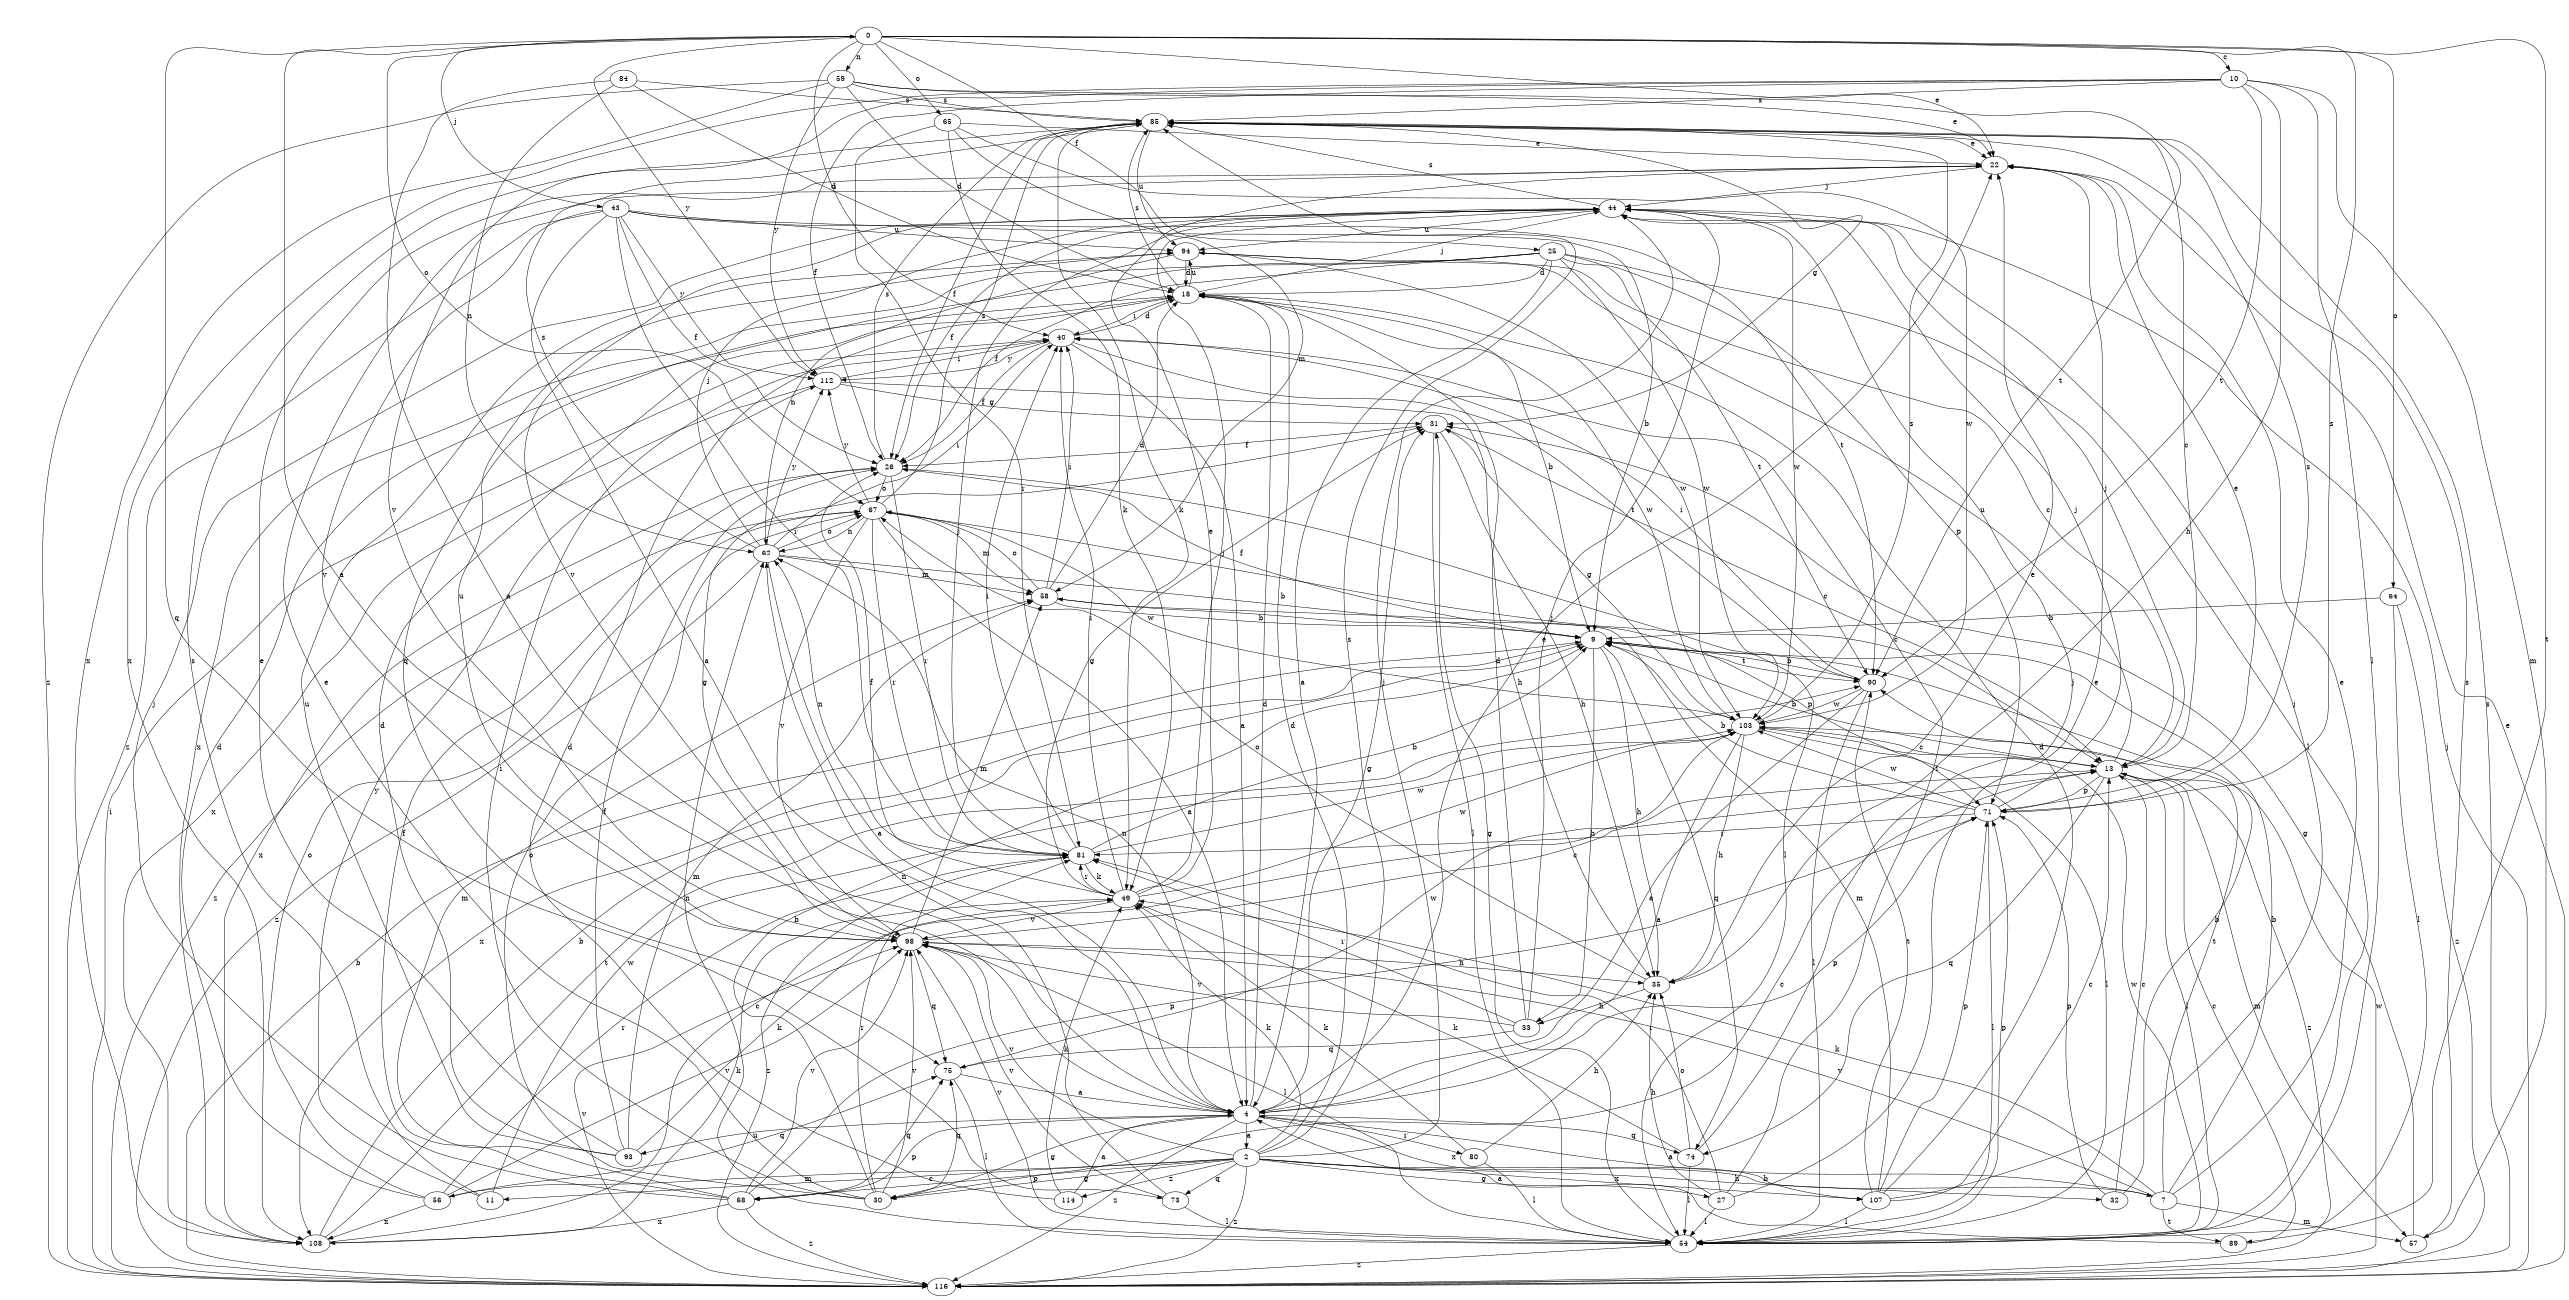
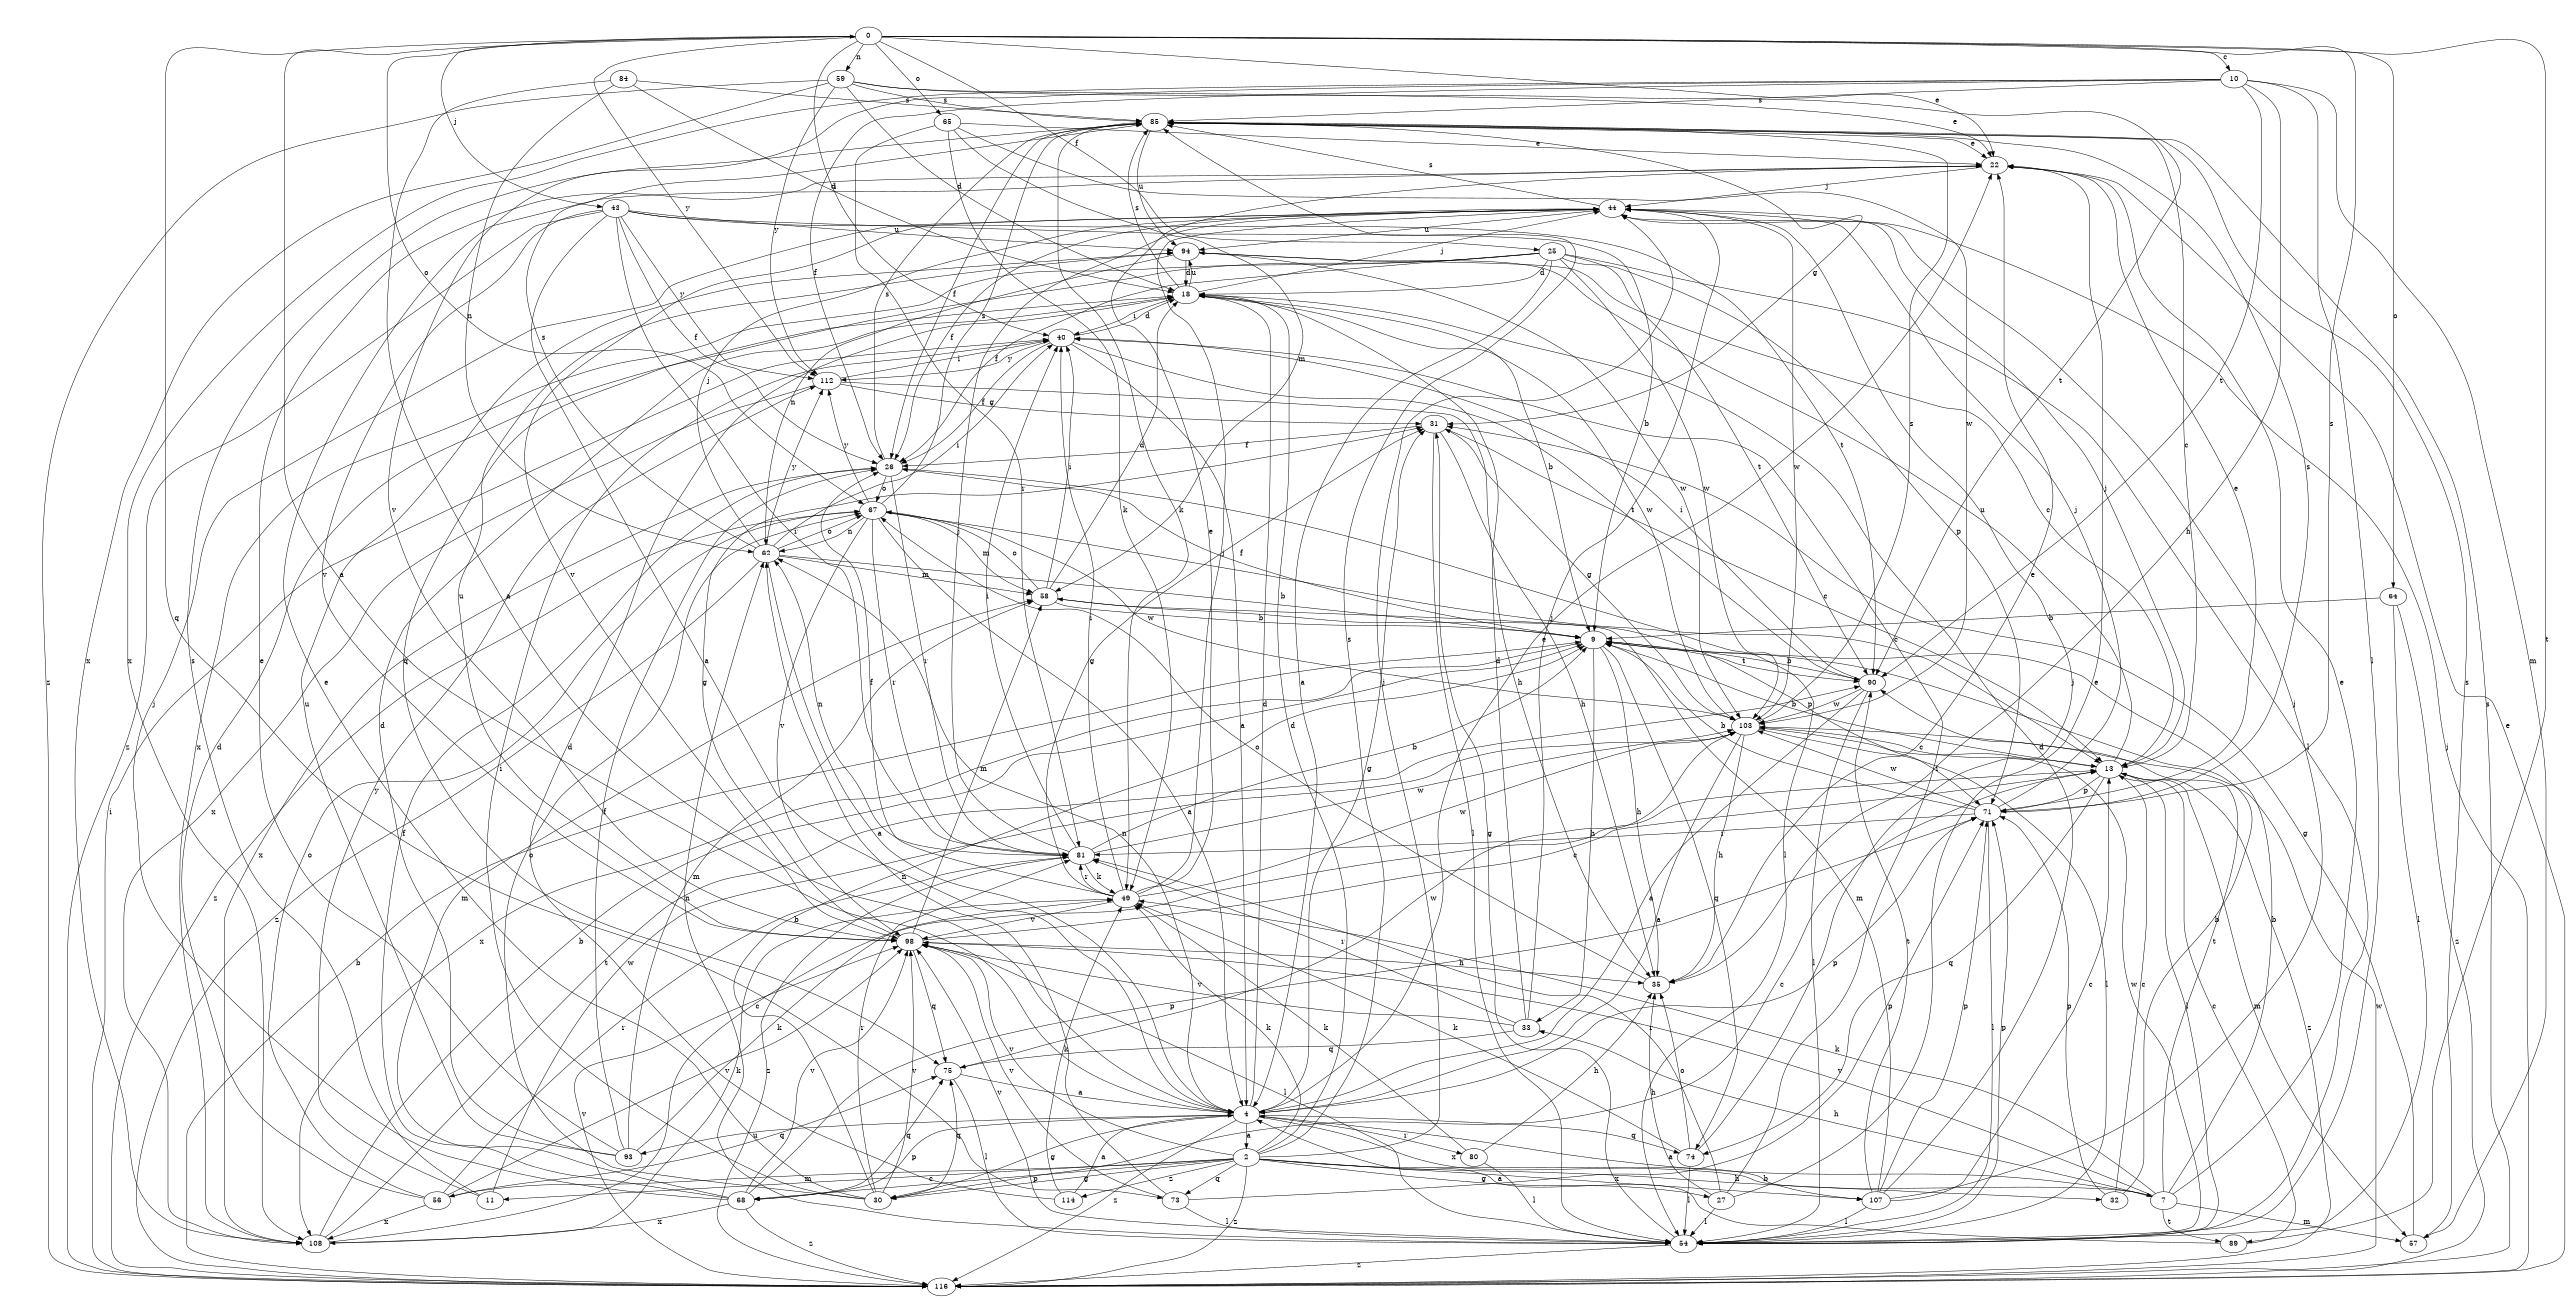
edge "35" -> "33": now "7" -> "33"
edge "73" -> "71": added, label "p"
